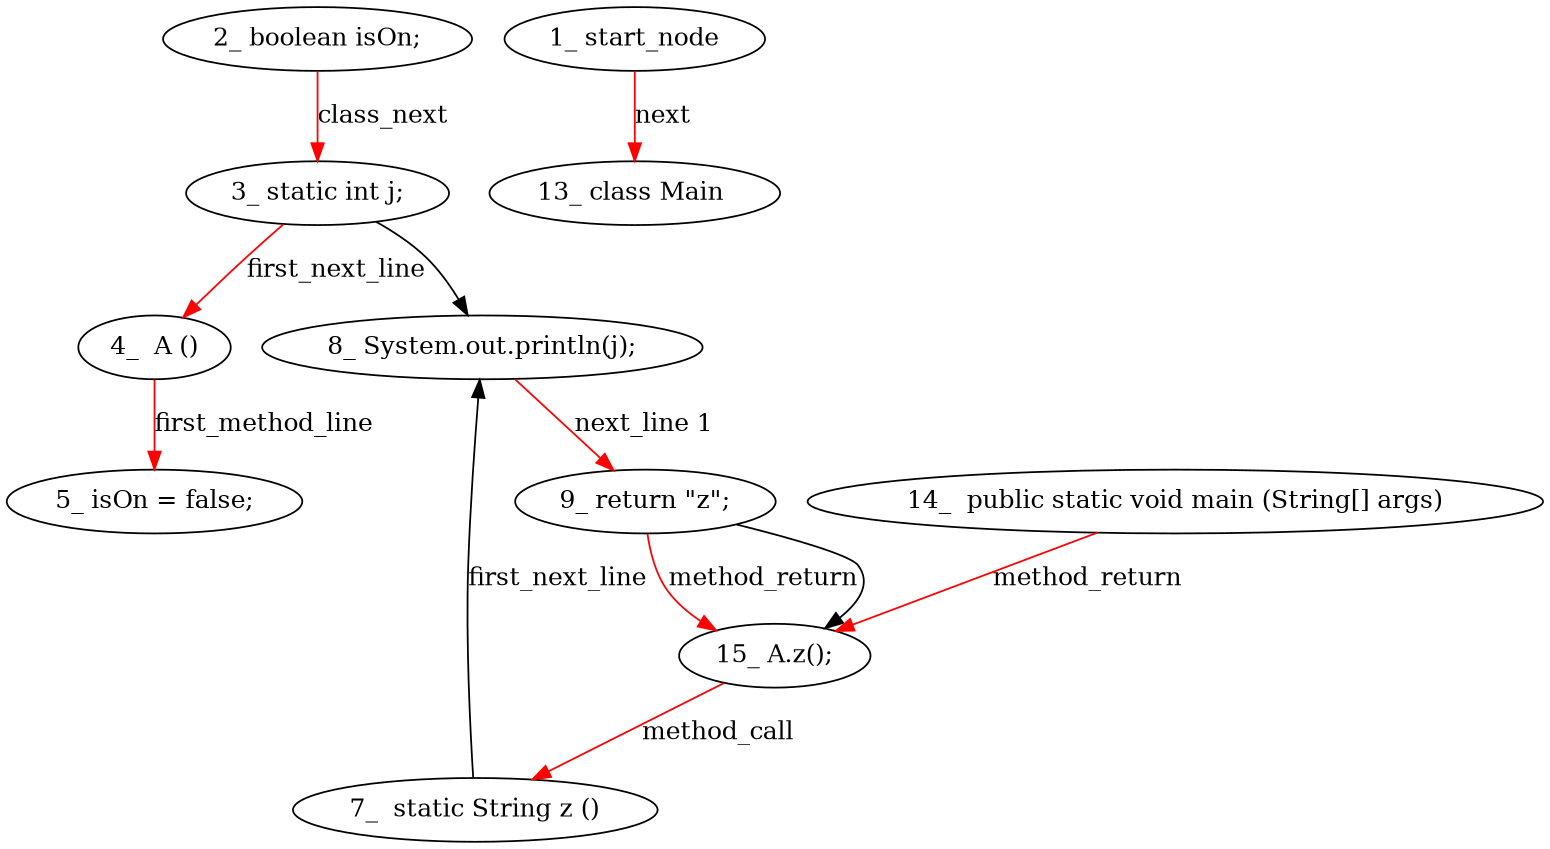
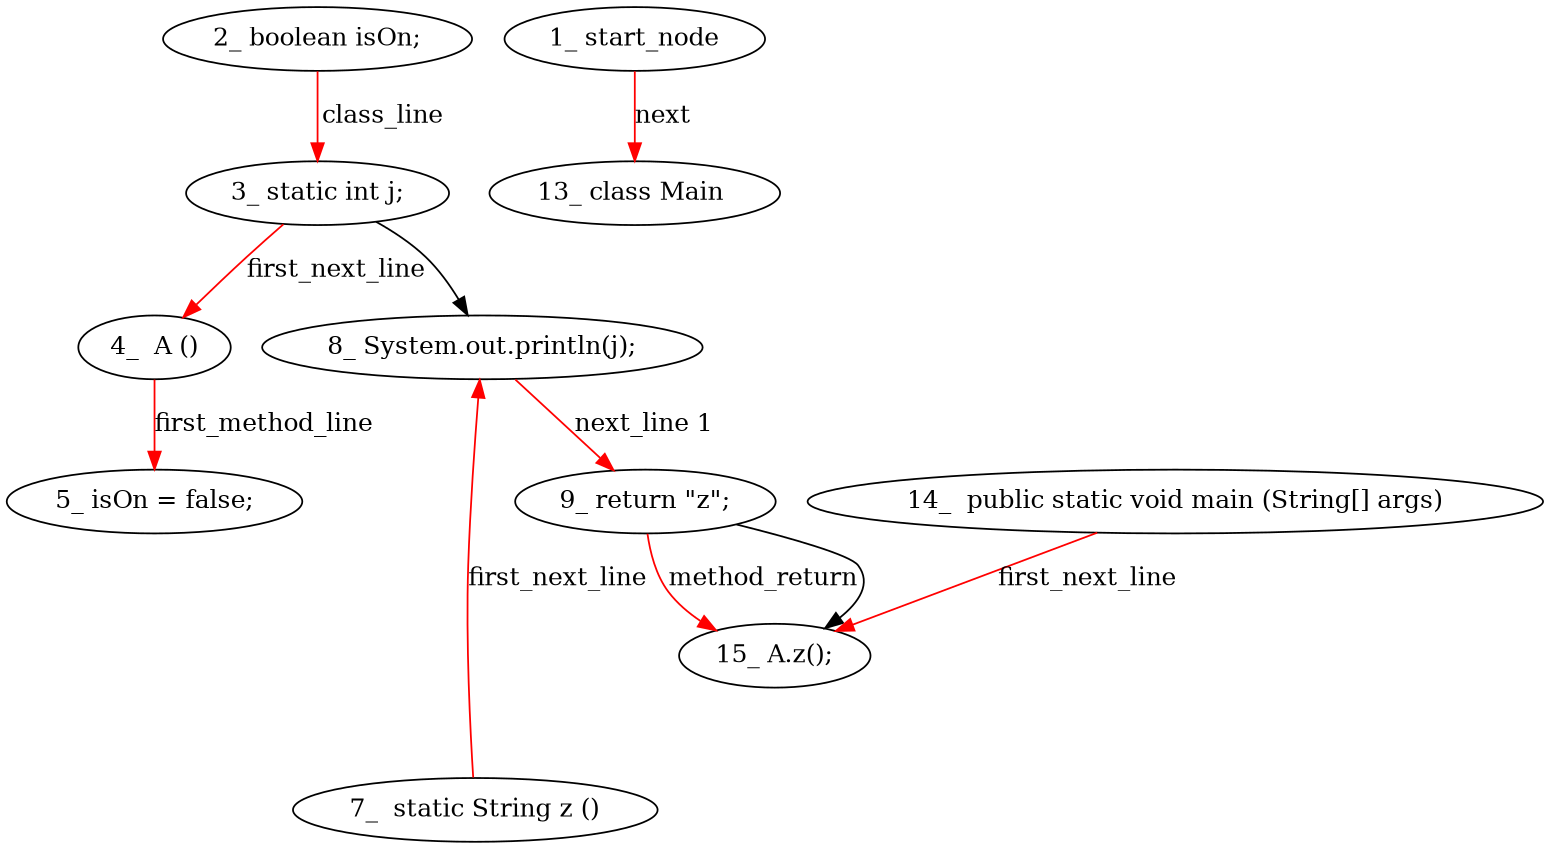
edge "2_ boolean isOn;" -> "3_ static int j;": label "class_next" -> "class_line"
edge "14_  public static void main (String[] args)" -> "15_ A.z();": label "method_return" -> "first_next_line"
edge "7_  static String z ()" -> "8_ System.out.println(j);": color black -> red
edge "15_ A.z();" -> "7_  static String z ()": removed, label "method_call"
